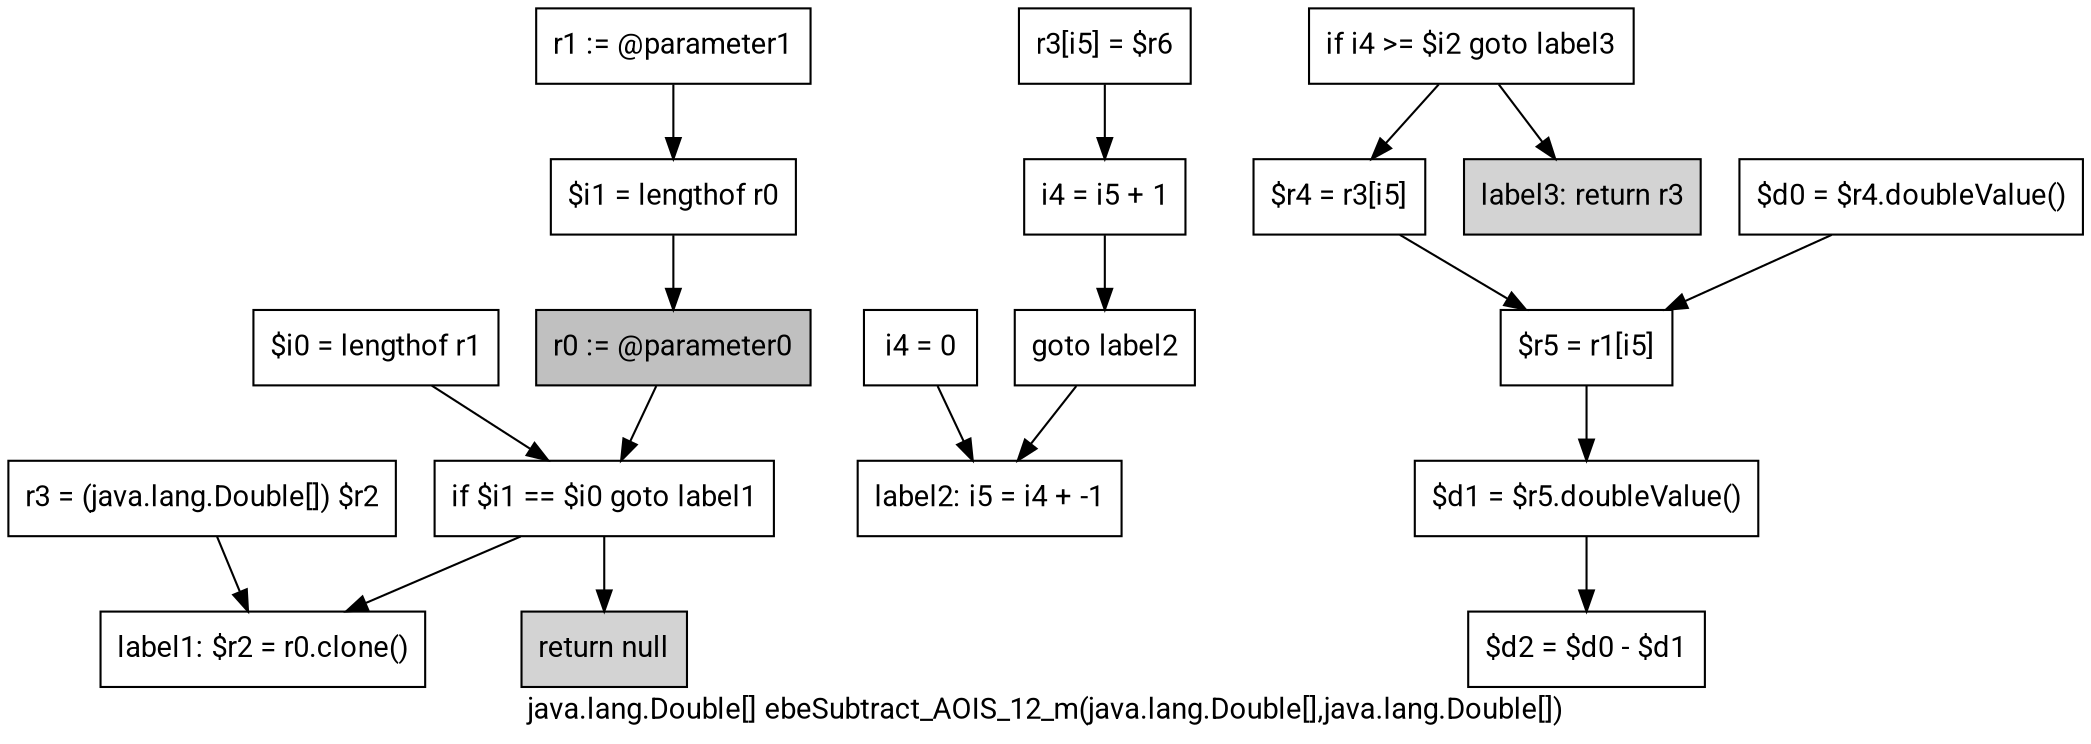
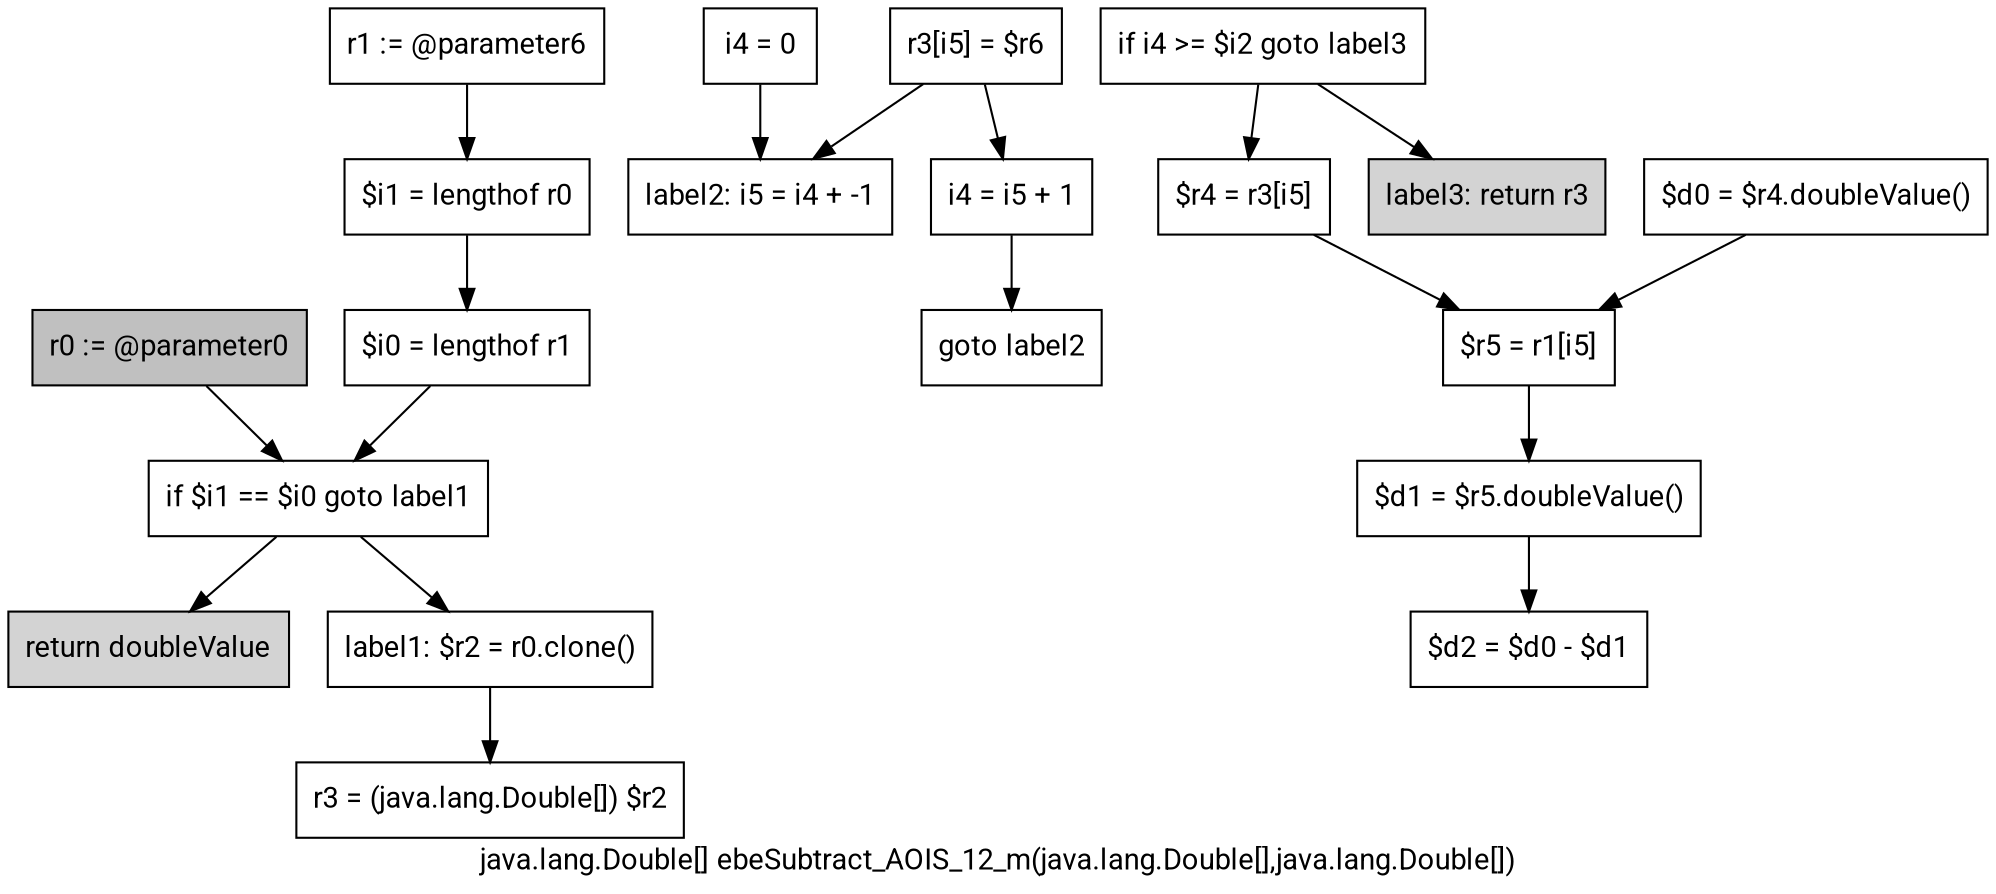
node "r1 := @parameter1": label "r1 := @parameter1" -> "r1 := @parameter6"
edge "$i1 = lengthof r0" -> "r0 := @parameter0": now "$i1 = lengthof r0" -> "$i0 = lengthof r1"
edge "goto label2" -> "label2: i5 = i4 + -1": now "r3[i5] = $r6" -> "label2: i5 = i4 + -1"
edge "r3 = (java.lang.Double[]) $r2" -> "label1: $r2 = r0.clone()": reversed
node "return null": label "return null" -> "return doubleValue"
